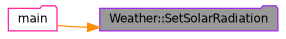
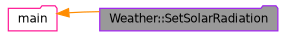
edge "main" -> "Weather::SetSolarRadiation": reversed
